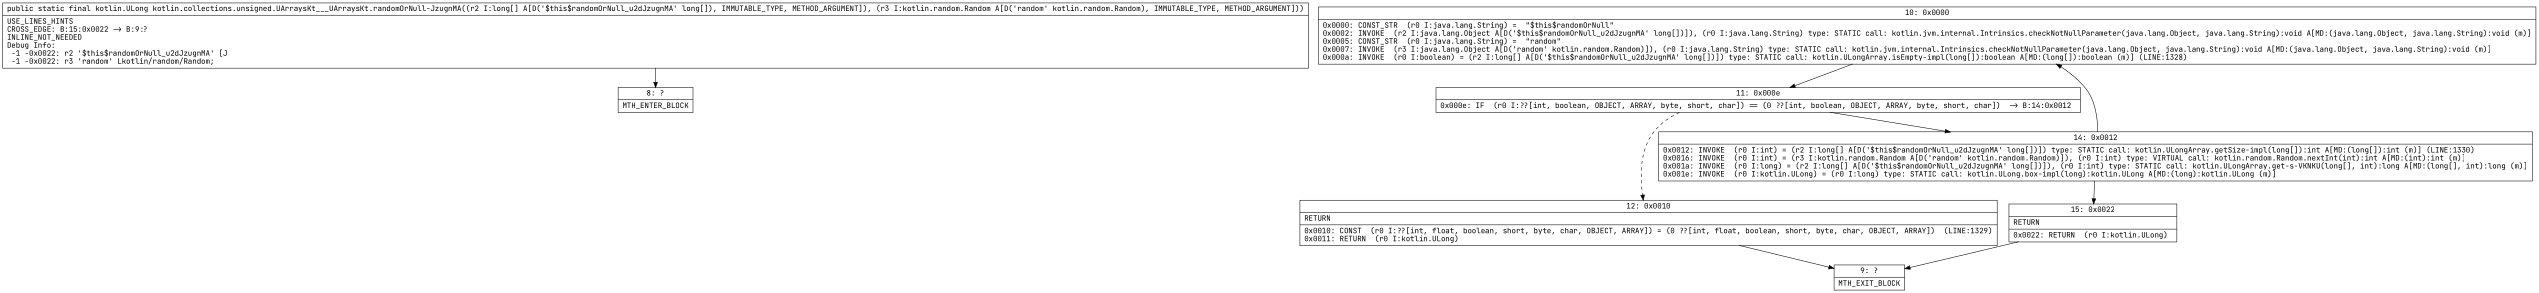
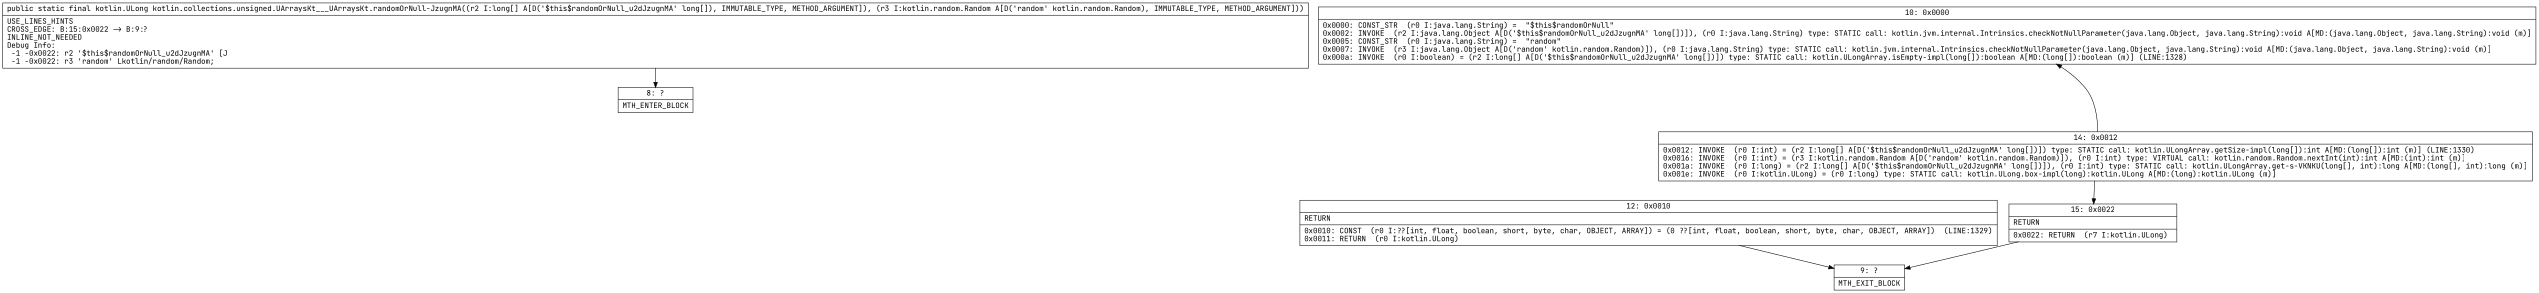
node "11: 0x000e": removed
node "15: 0x0022": text "0x0022: RETURN  (r0 I:kotlin.ULong)" -> "0x0022: RETURN  (r7 I:kotlin.ULong)"
